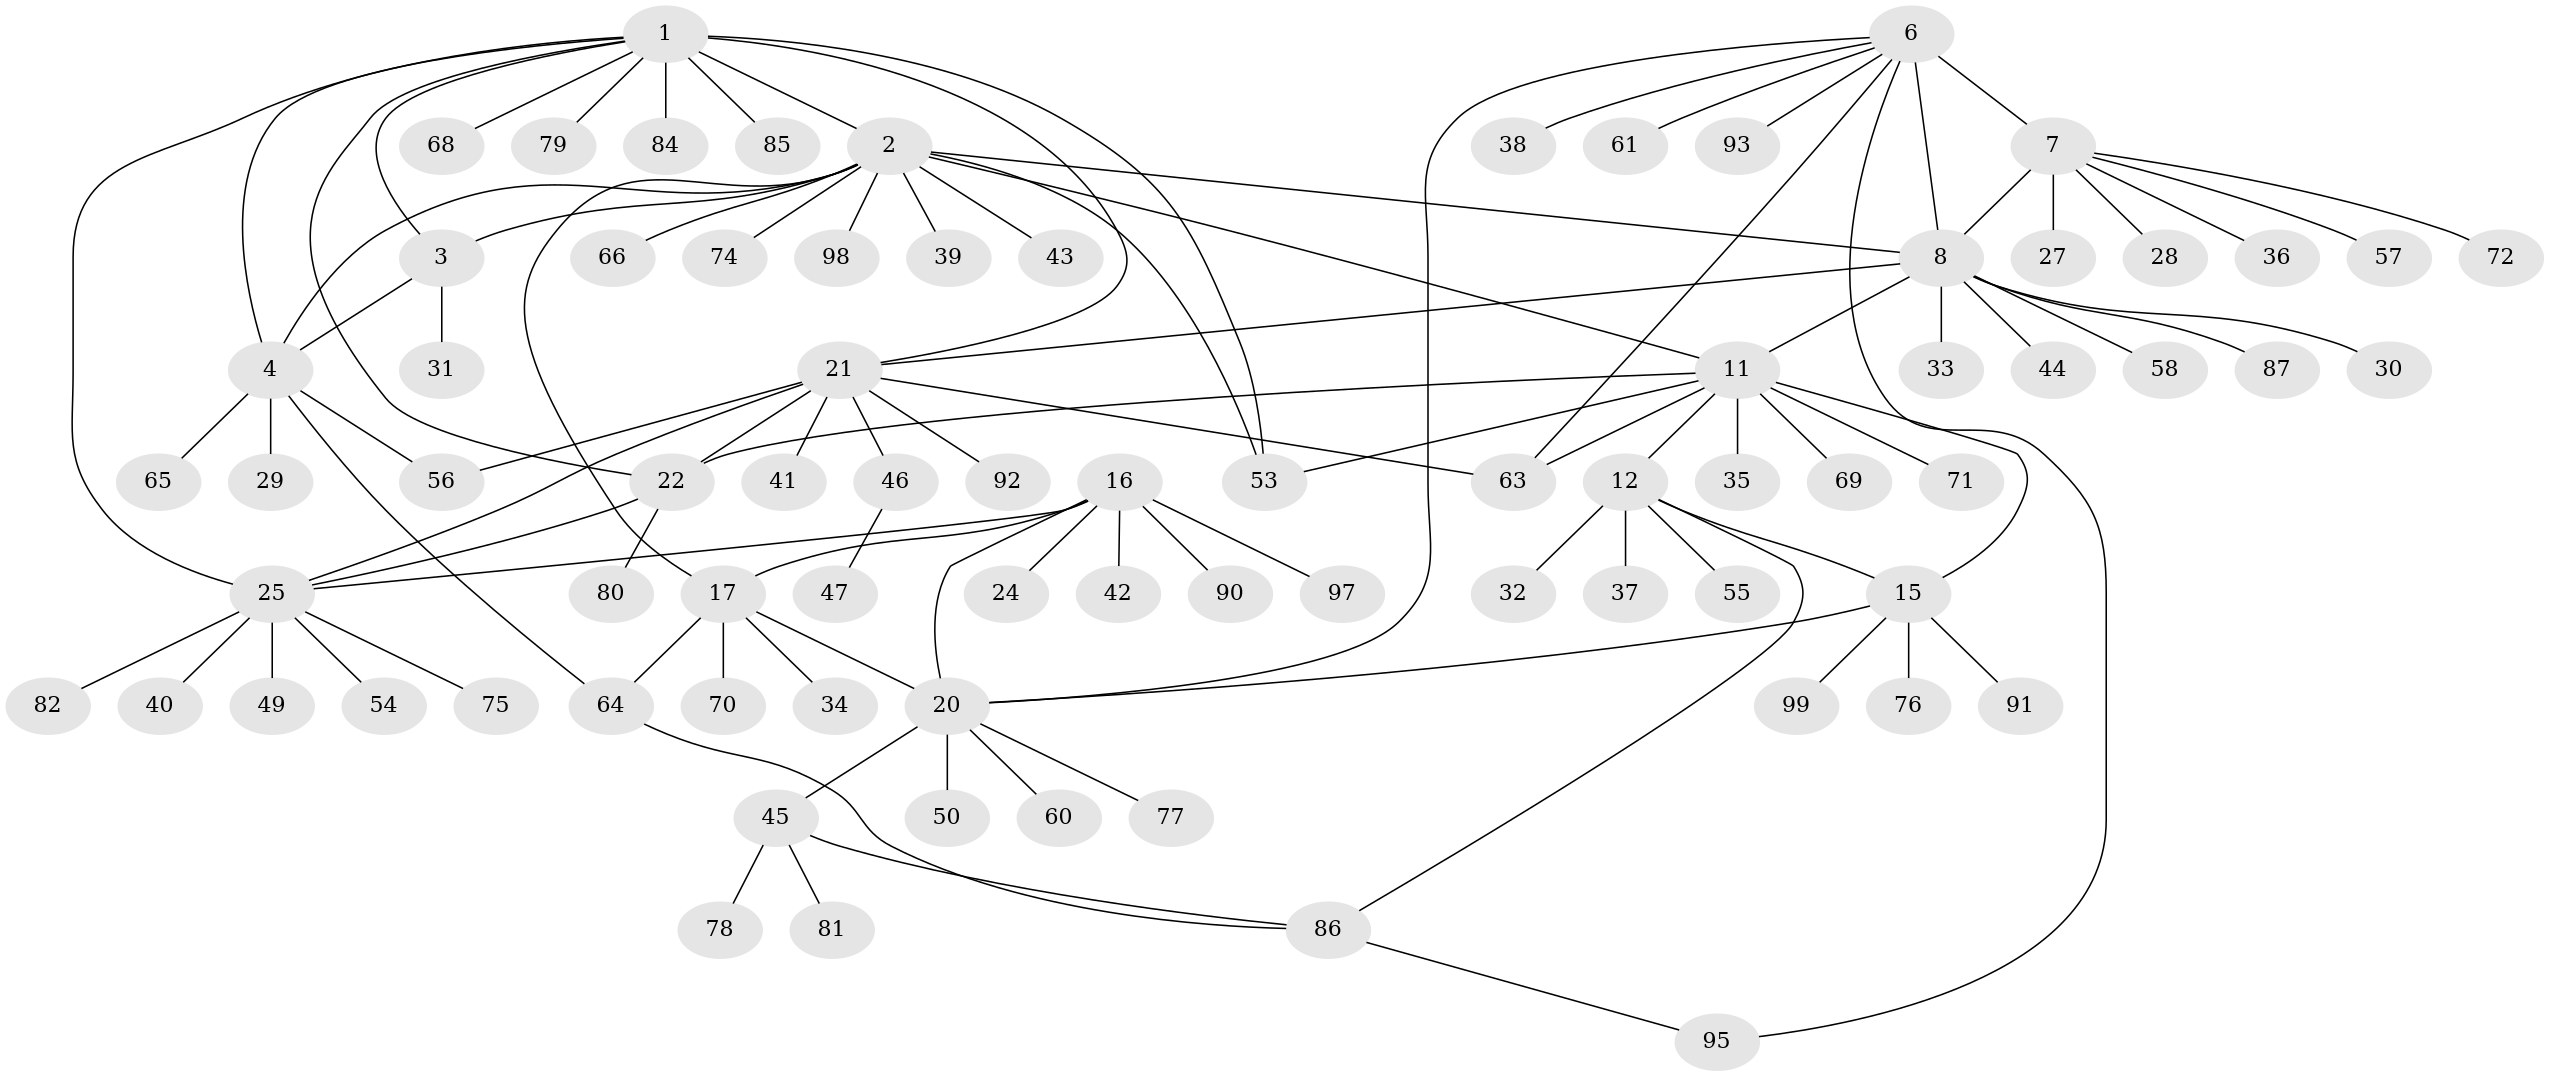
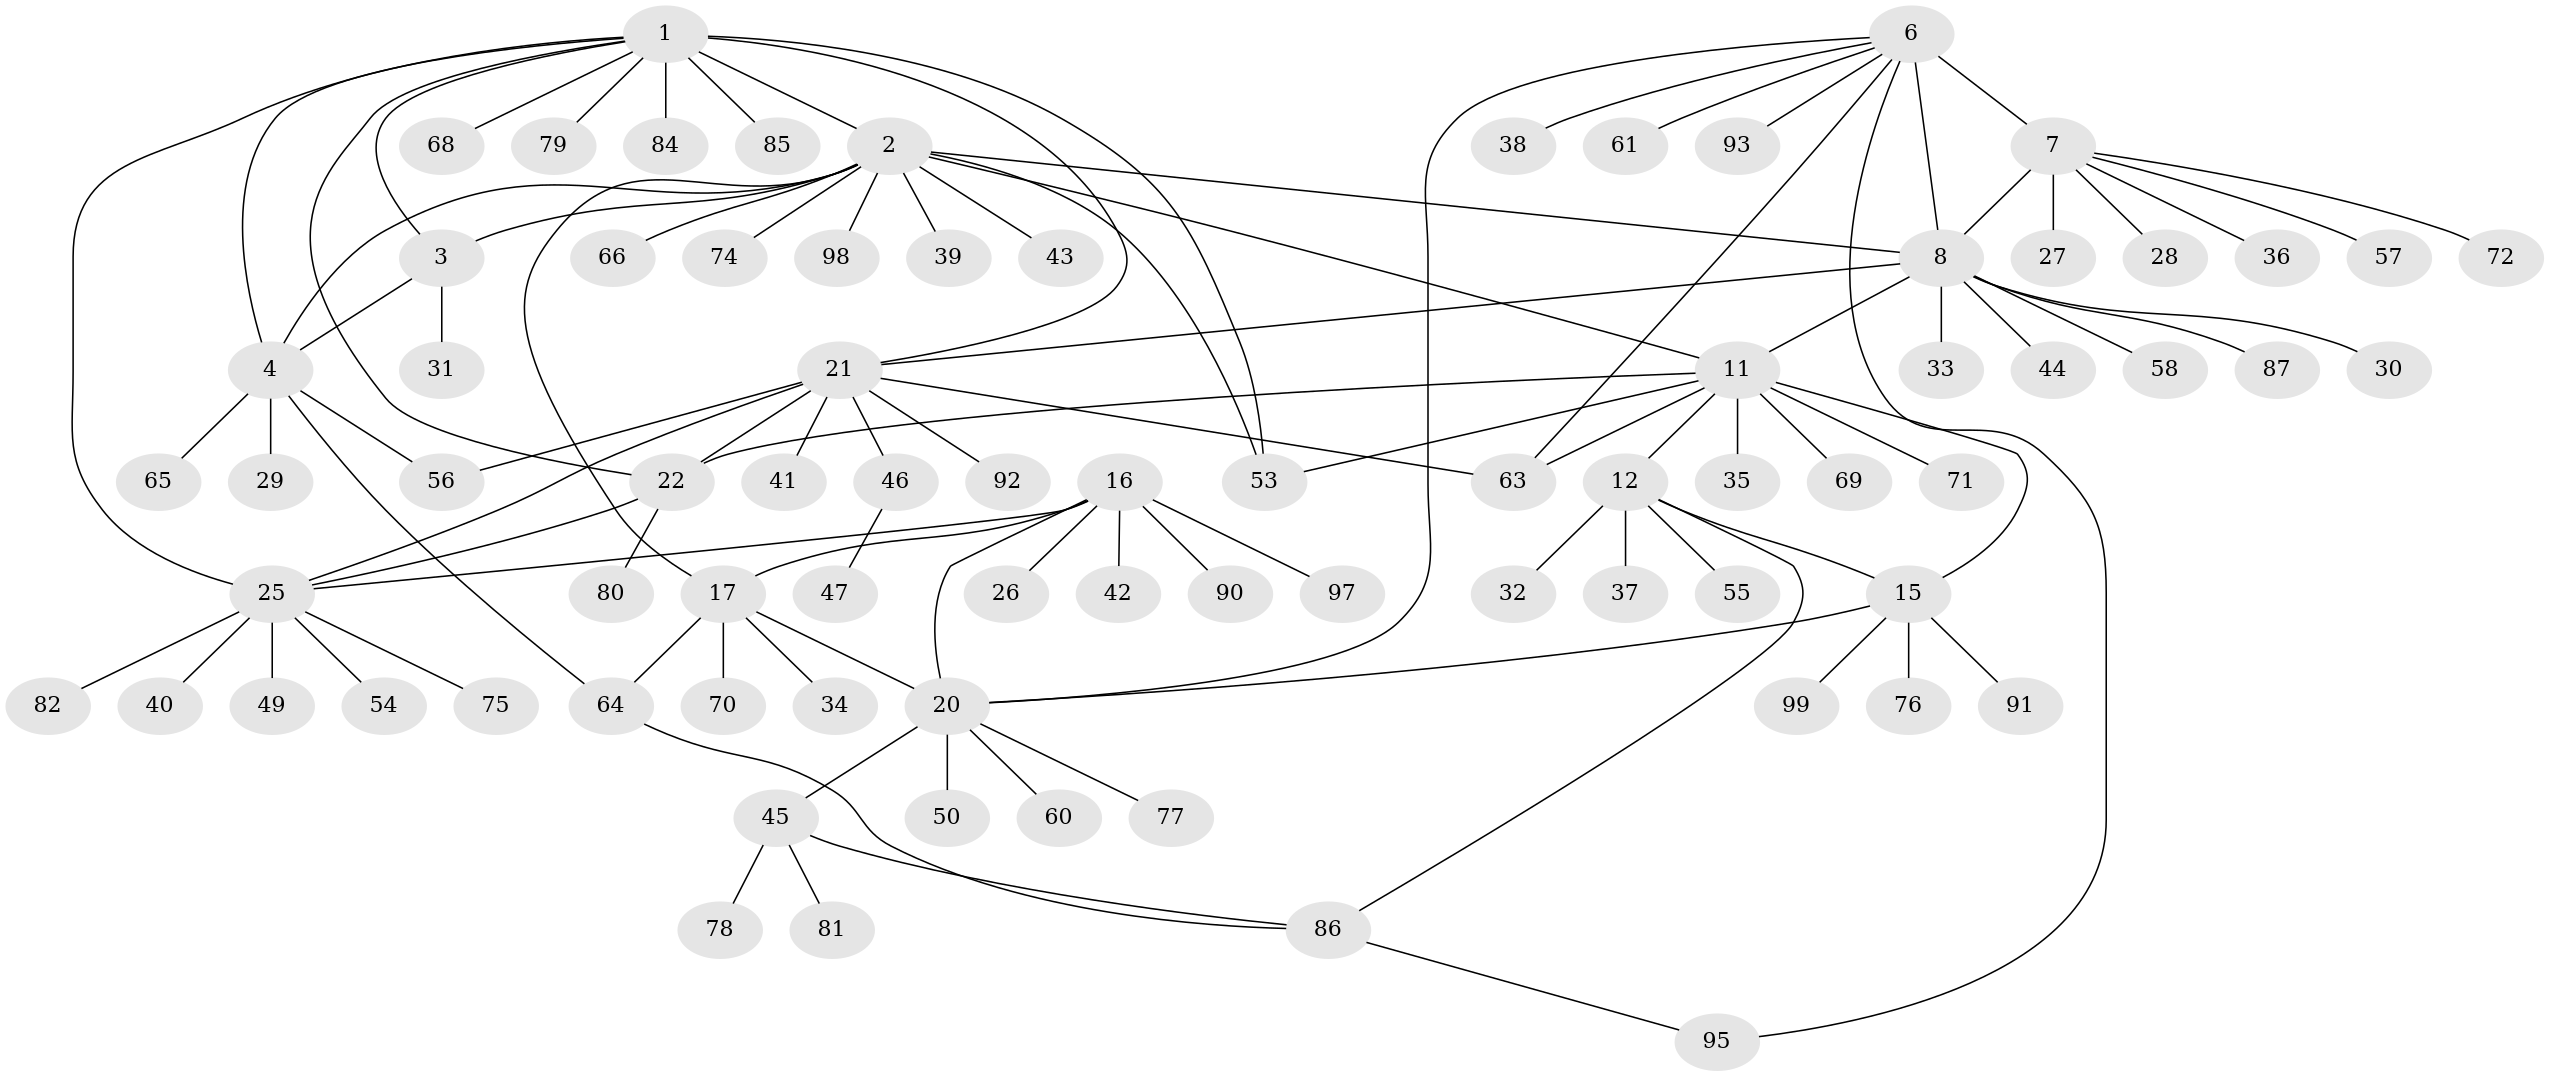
node "24": label "24" -> "26"
